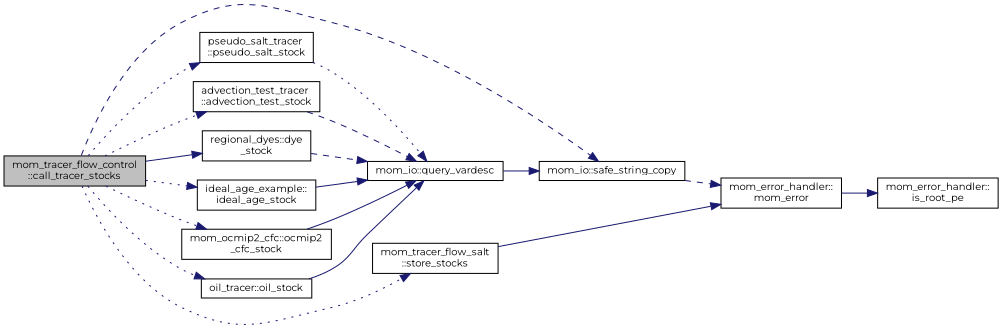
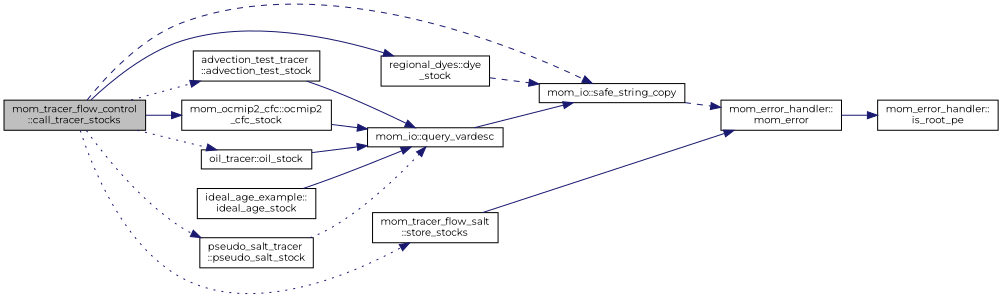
edge "advection_test_tracer ::advection_test_stock" -> "mom_io::query_vardesc": style dashed -> solid
edge "regional_dyes::dye _stock" -> "mom_io::query_vardesc": now "regional_dyes::dye _stock" -> "mom_io::safe_string_copy"
edge "mom_tracer_flow_control ::call_tracer_stocks" -> "ideal_age_example:: ideal_age_stock": removed
edge "mom_tracer_flow_control ::call_tracer_stocks" -> "mom_ocmip2_cfc::ocmip2 _cfc_stock": style dotted -> solid
